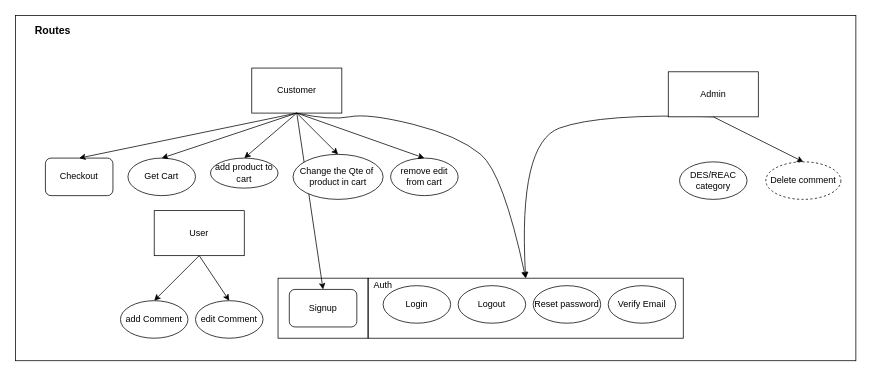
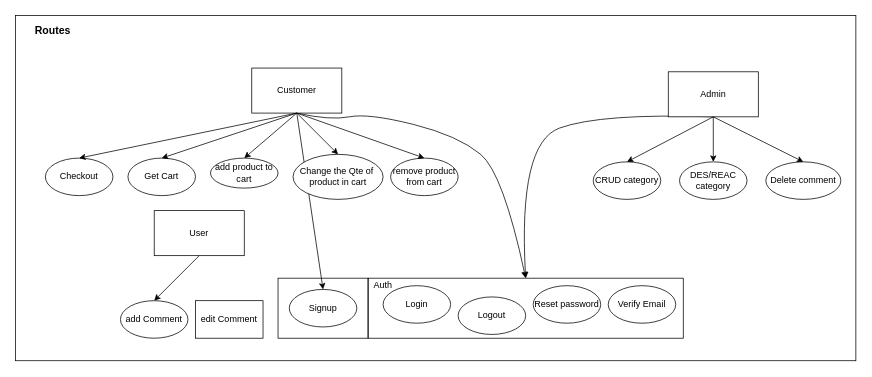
edge "Admin" -> "DES/REAC category": added
edge "Admin" -> "CRUD category": added
node "Checkout": shape rounded rectangle -> ellipse
node "remove edit from cart": label "remove edit from cart" -> "remove product from cart"
node "CRUD category": added
node "Delete comment": style dashed -> solid
edge "User" -> "edit Comment": removed
node "Logout": moved (492, 304) -> (492, 315)
node "Signup": shape rounded rectangle -> ellipse
node "edit Comment": shape ellipse -> rectangle
